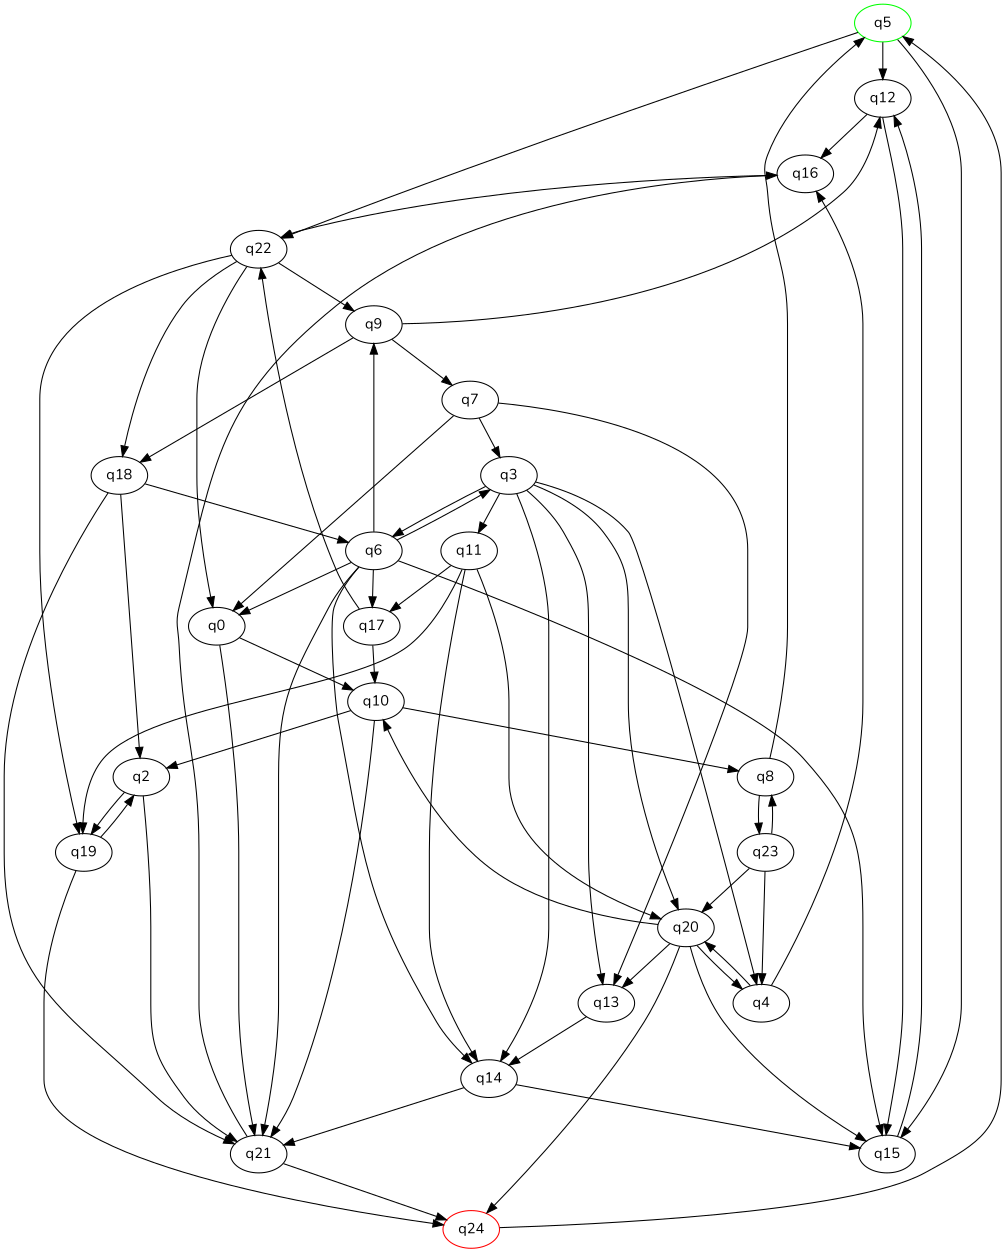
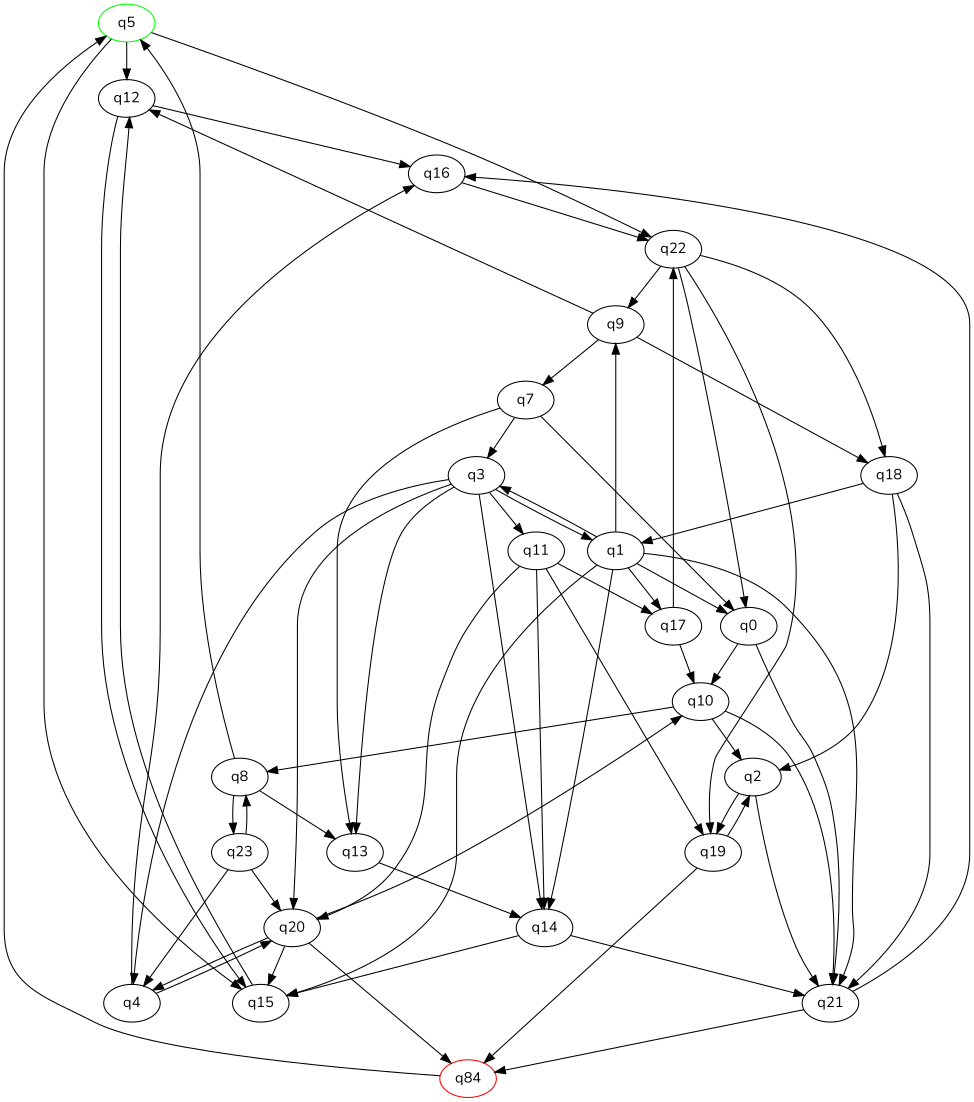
node "q6": label "q6" -> "q1"
edge "q20" -> "q13": now "q8" -> "q13"
node "q24": label "q24" -> "q84"
